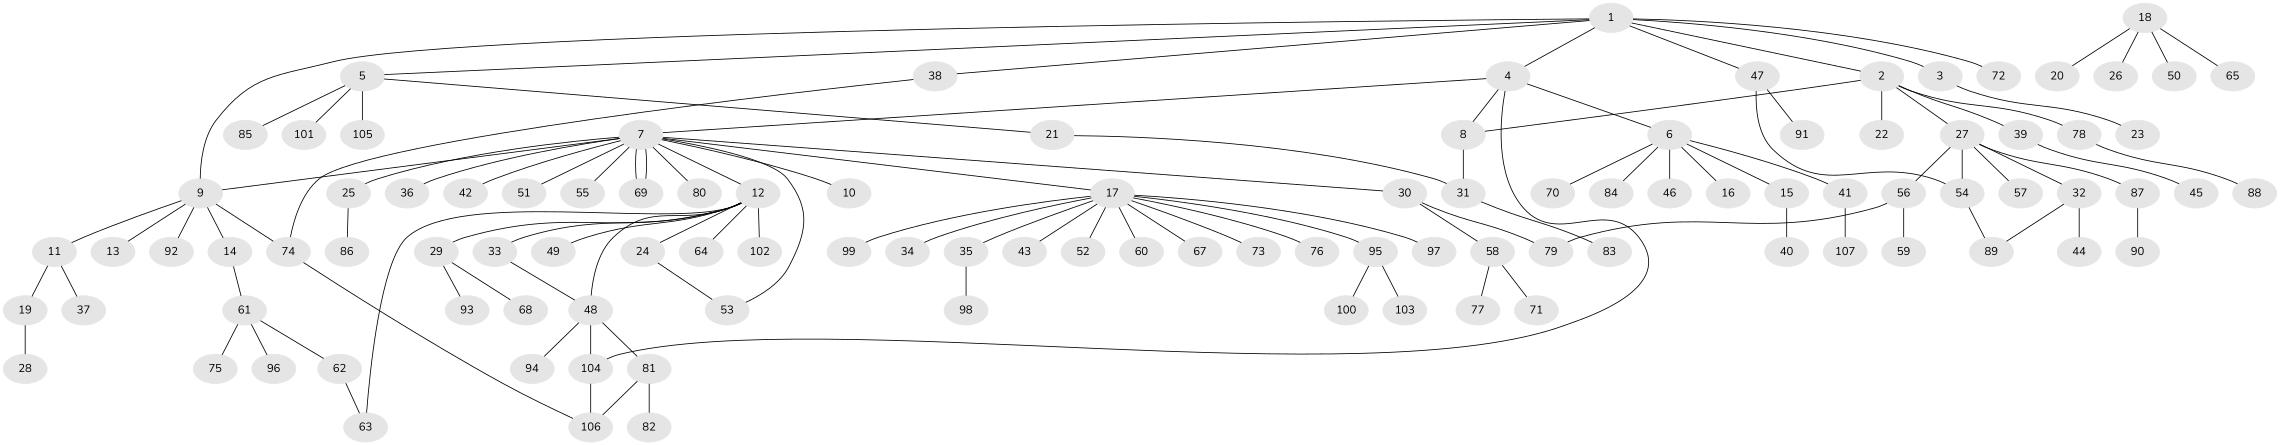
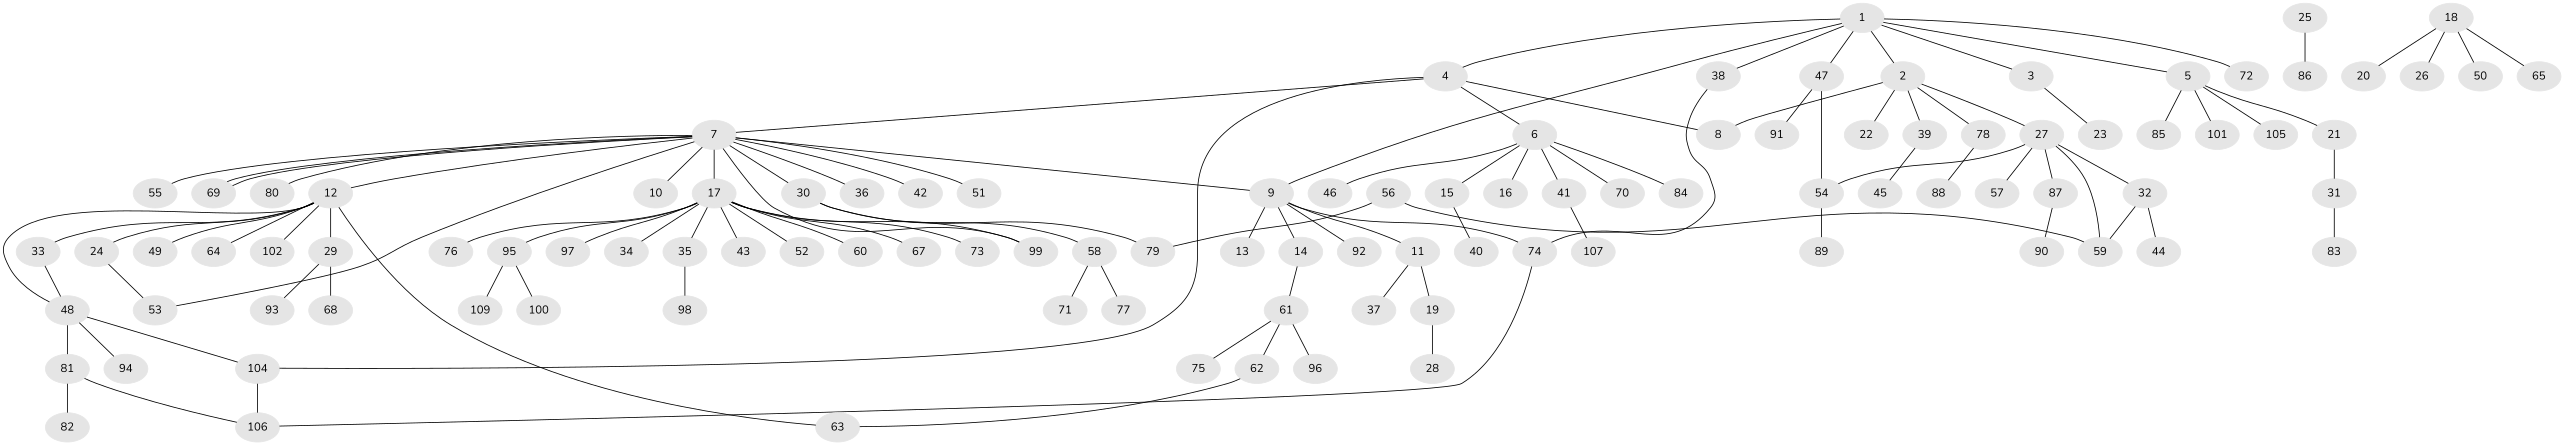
edge "7" -- "25": now "7" -- "99"
edge "8" -- "31": removed
edge "27" -- "56": now "27" -- "59"
edge "32" -- "89": now "32" -- "59"
node "103": label "103" -> "109"
